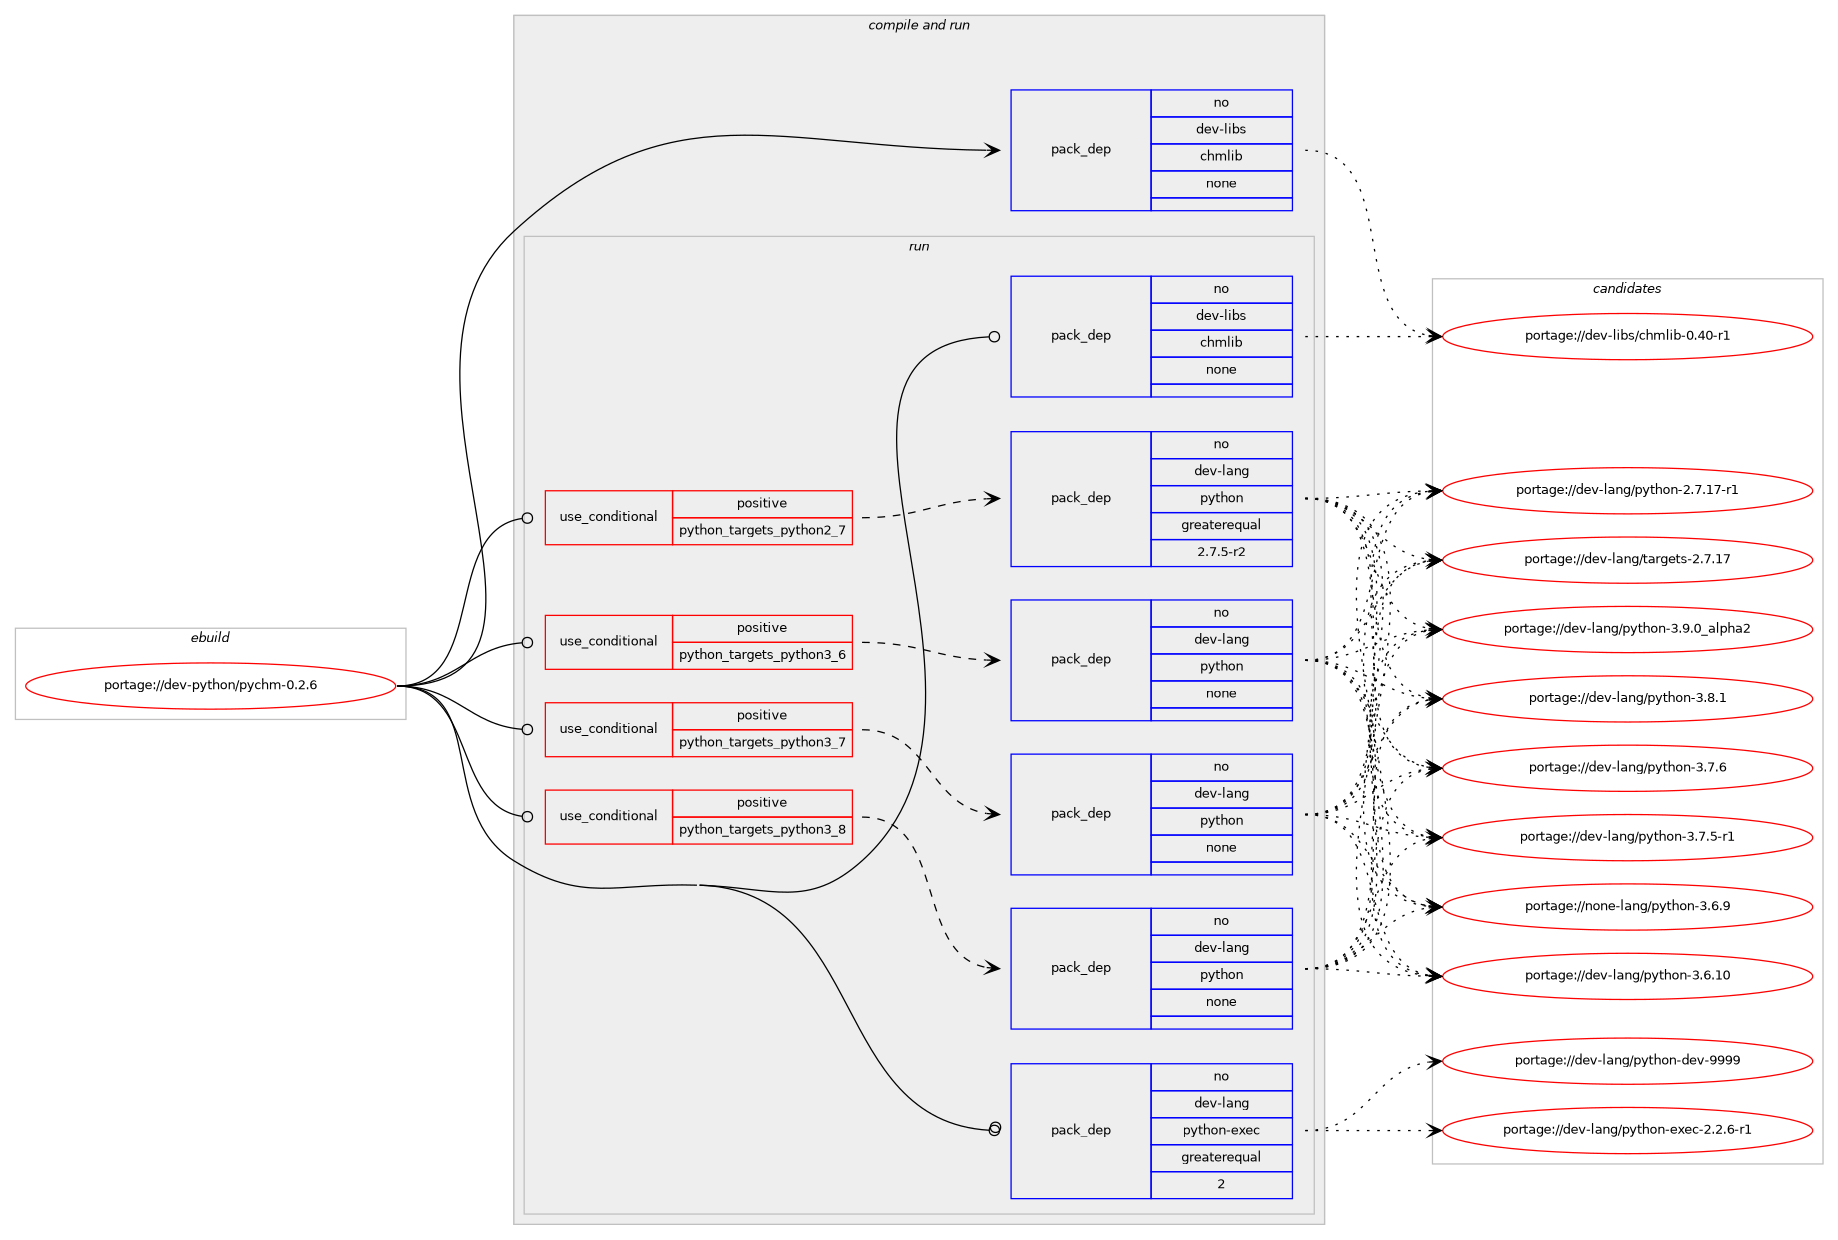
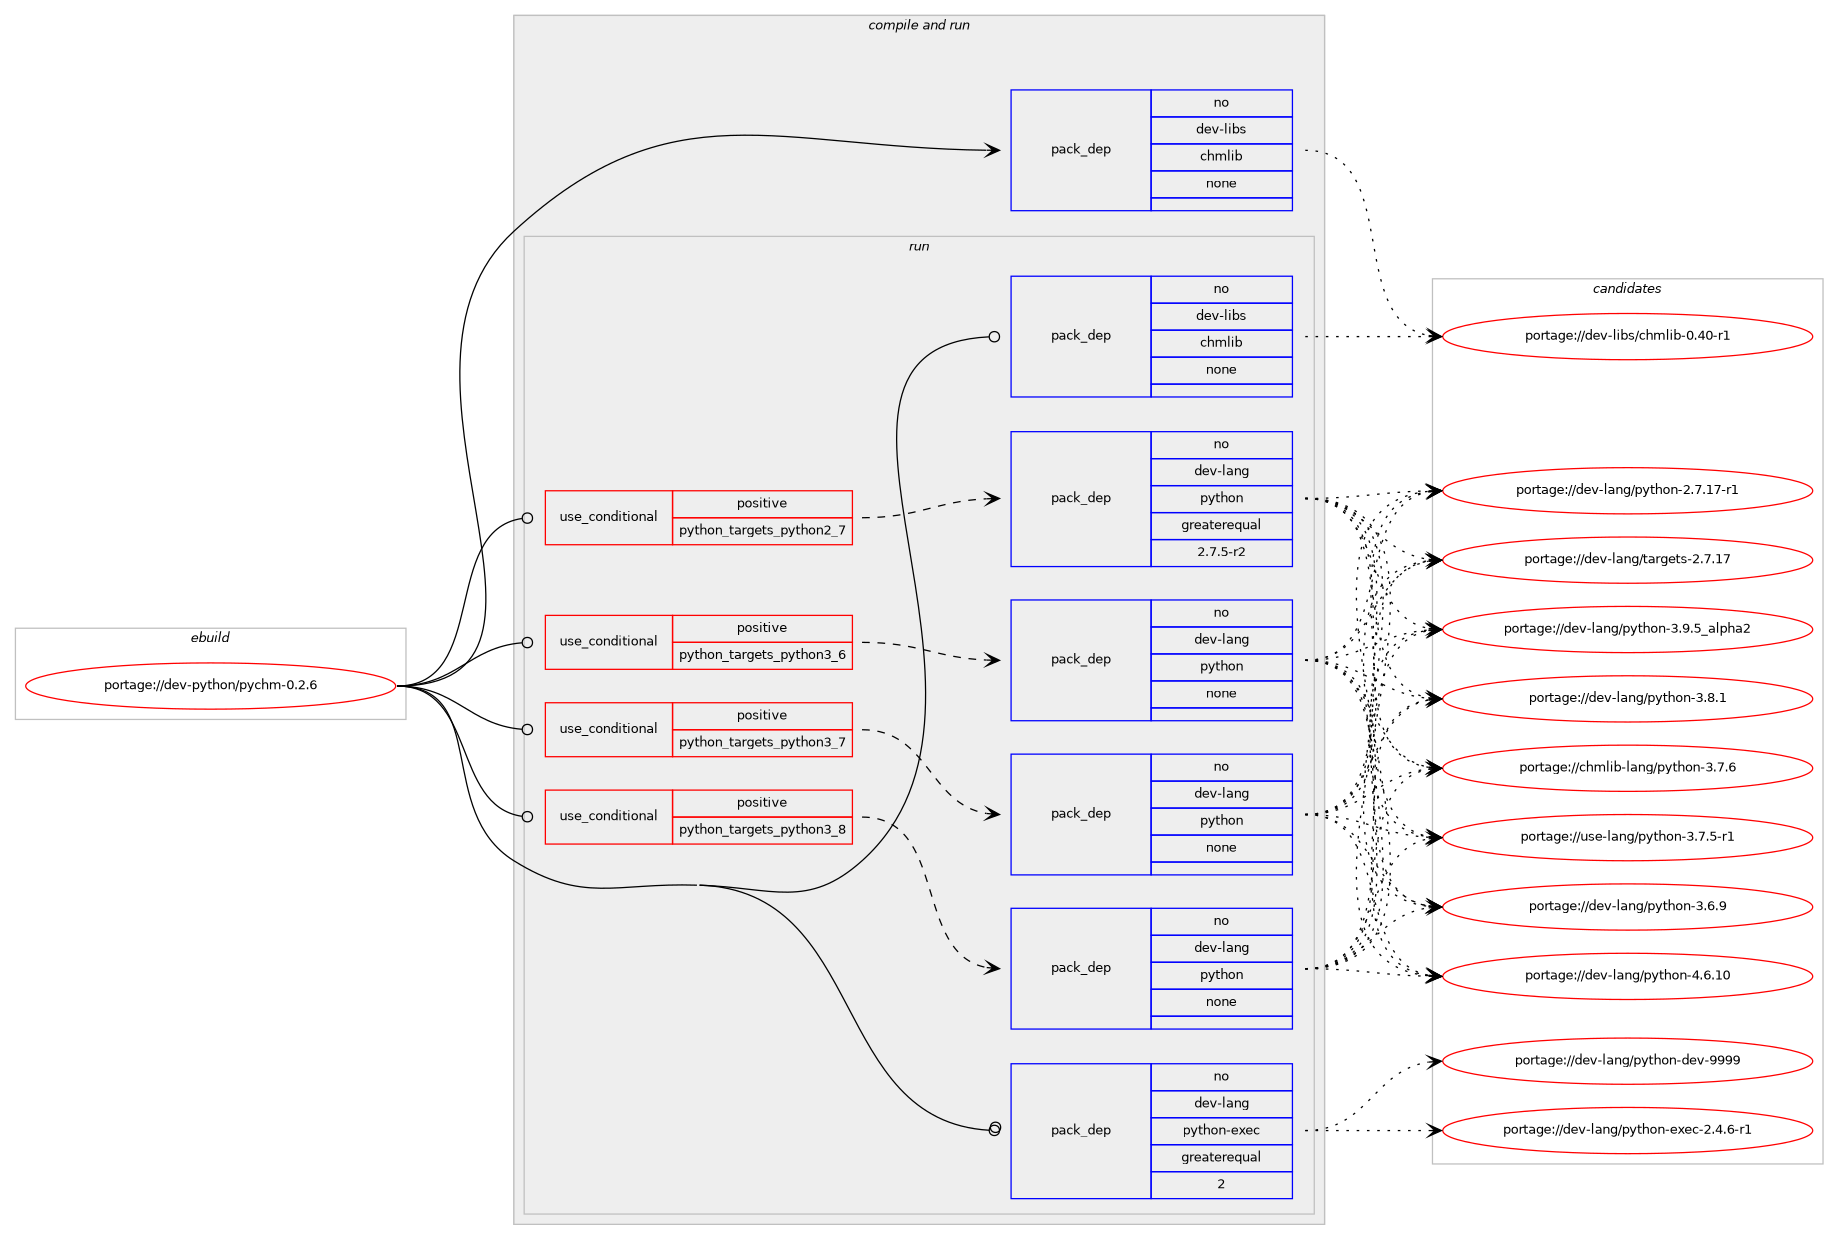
node "portage://dev-lang/python-3.9.0_alpha2": label "portage://dev-lang/python-3.9.0_alpha2" -> "portage://dev-lang/python-3.9.5_alpha2"
node "portage://dev-lang/python-3.7.6": label "portage://dev-lang/python-3.7.6" -> "portage://chmlib-lang/python-3.7.6"
node "portage://dev-lang/python-3.7.5-r1": label "portage://dev-lang/python-3.7.5-r1" -> "portage://use-lang/python-3.7.5-r1"
node "portage://none-lang/python-3.6.9": label "portage://none-lang/python-3.6.9" -> "portage://dev-lang/python-3.6.9"
node "portage://dev-lang/python-3.6.10": label "portage://dev-lang/python-3.6.10" -> "portage://dev-lang/python-4.6.10"
node "portage://dev-lang/python-exec-2.2.6-r1": label "portage://dev-lang/python-exec-2.2.6-r1" -> "portage://dev-lang/python-exec-2.4.6-r1"
